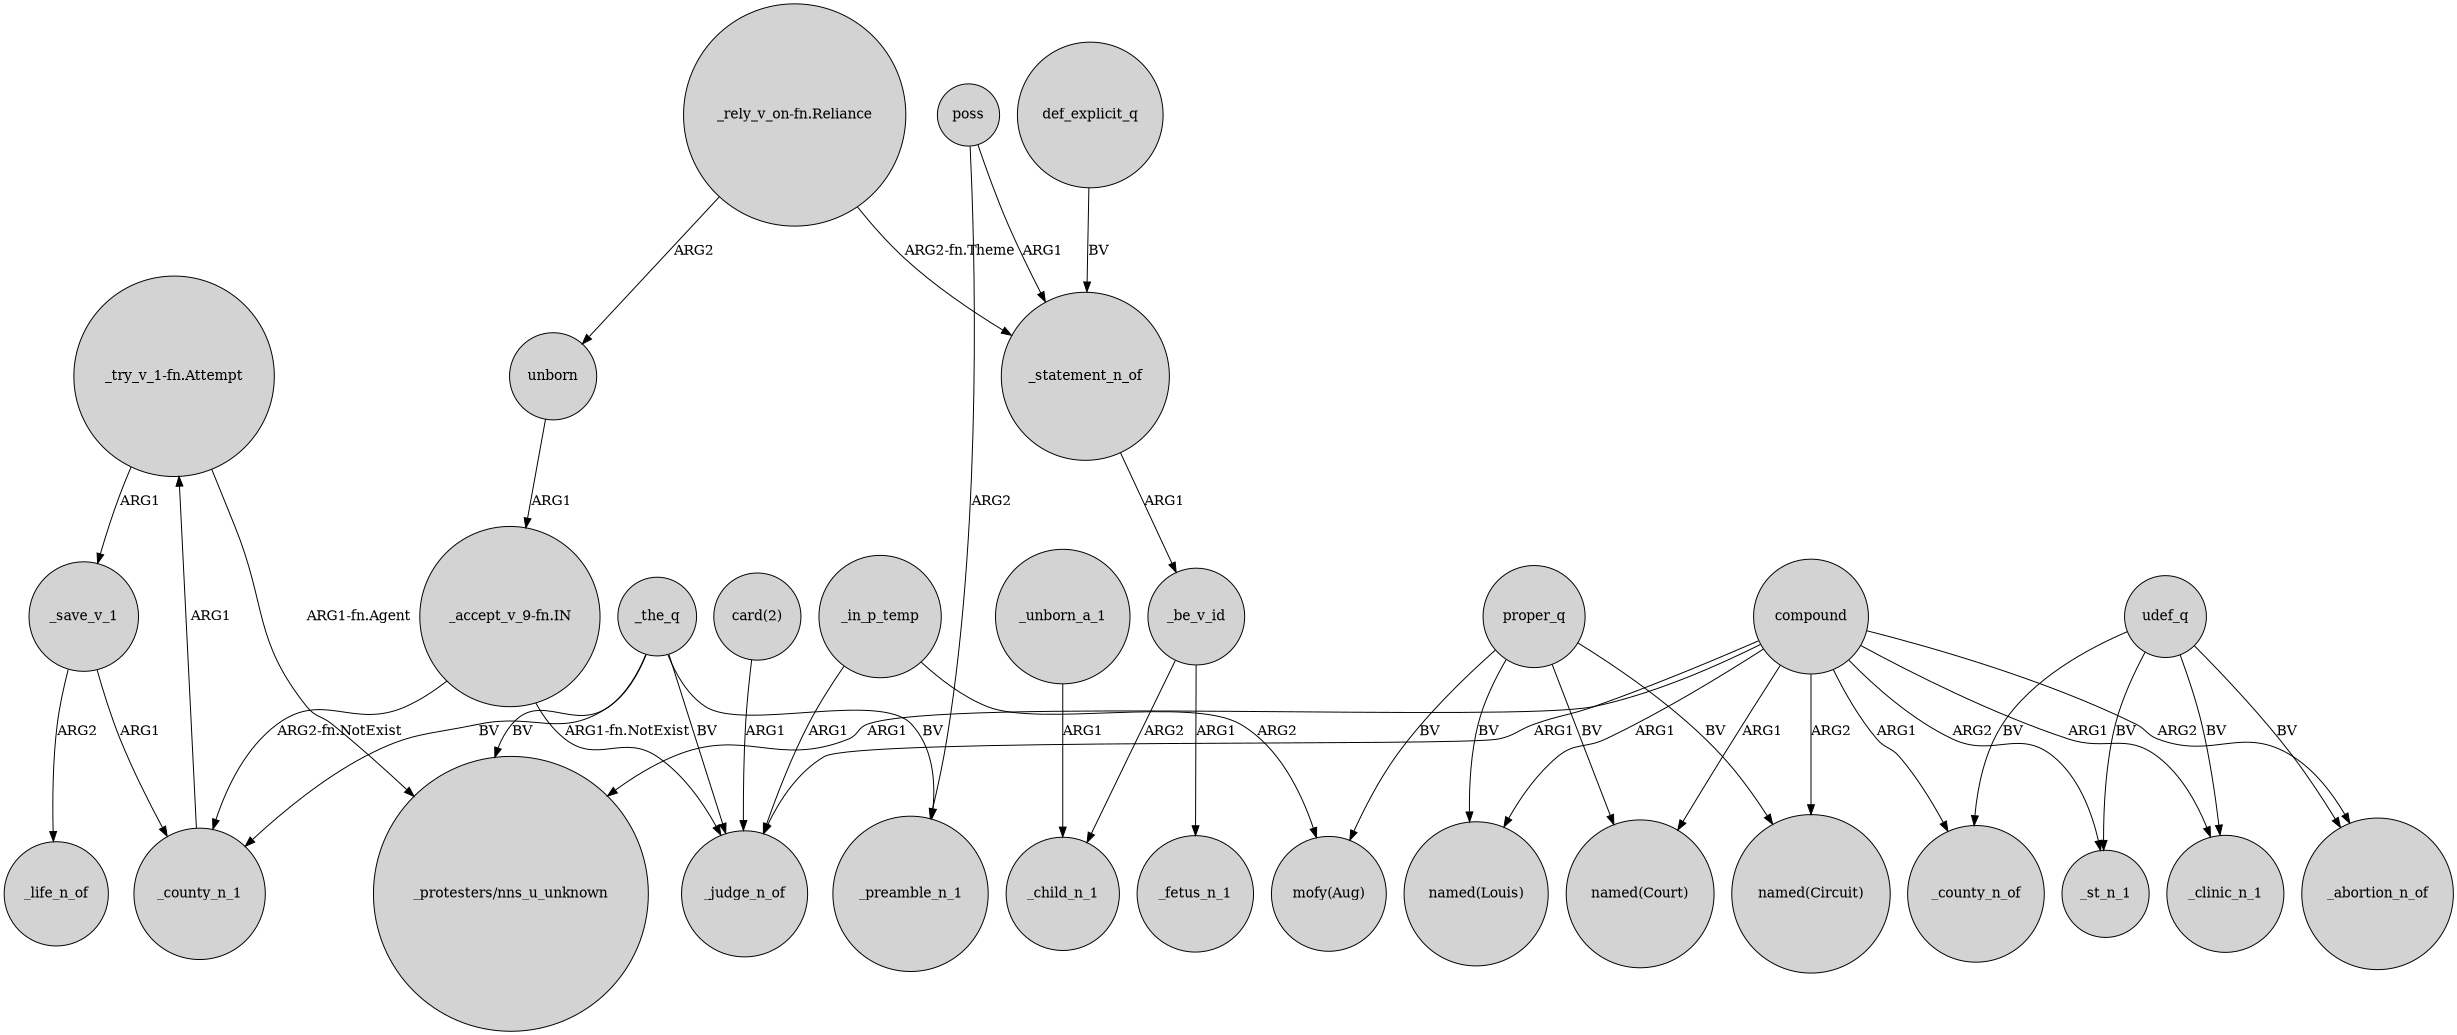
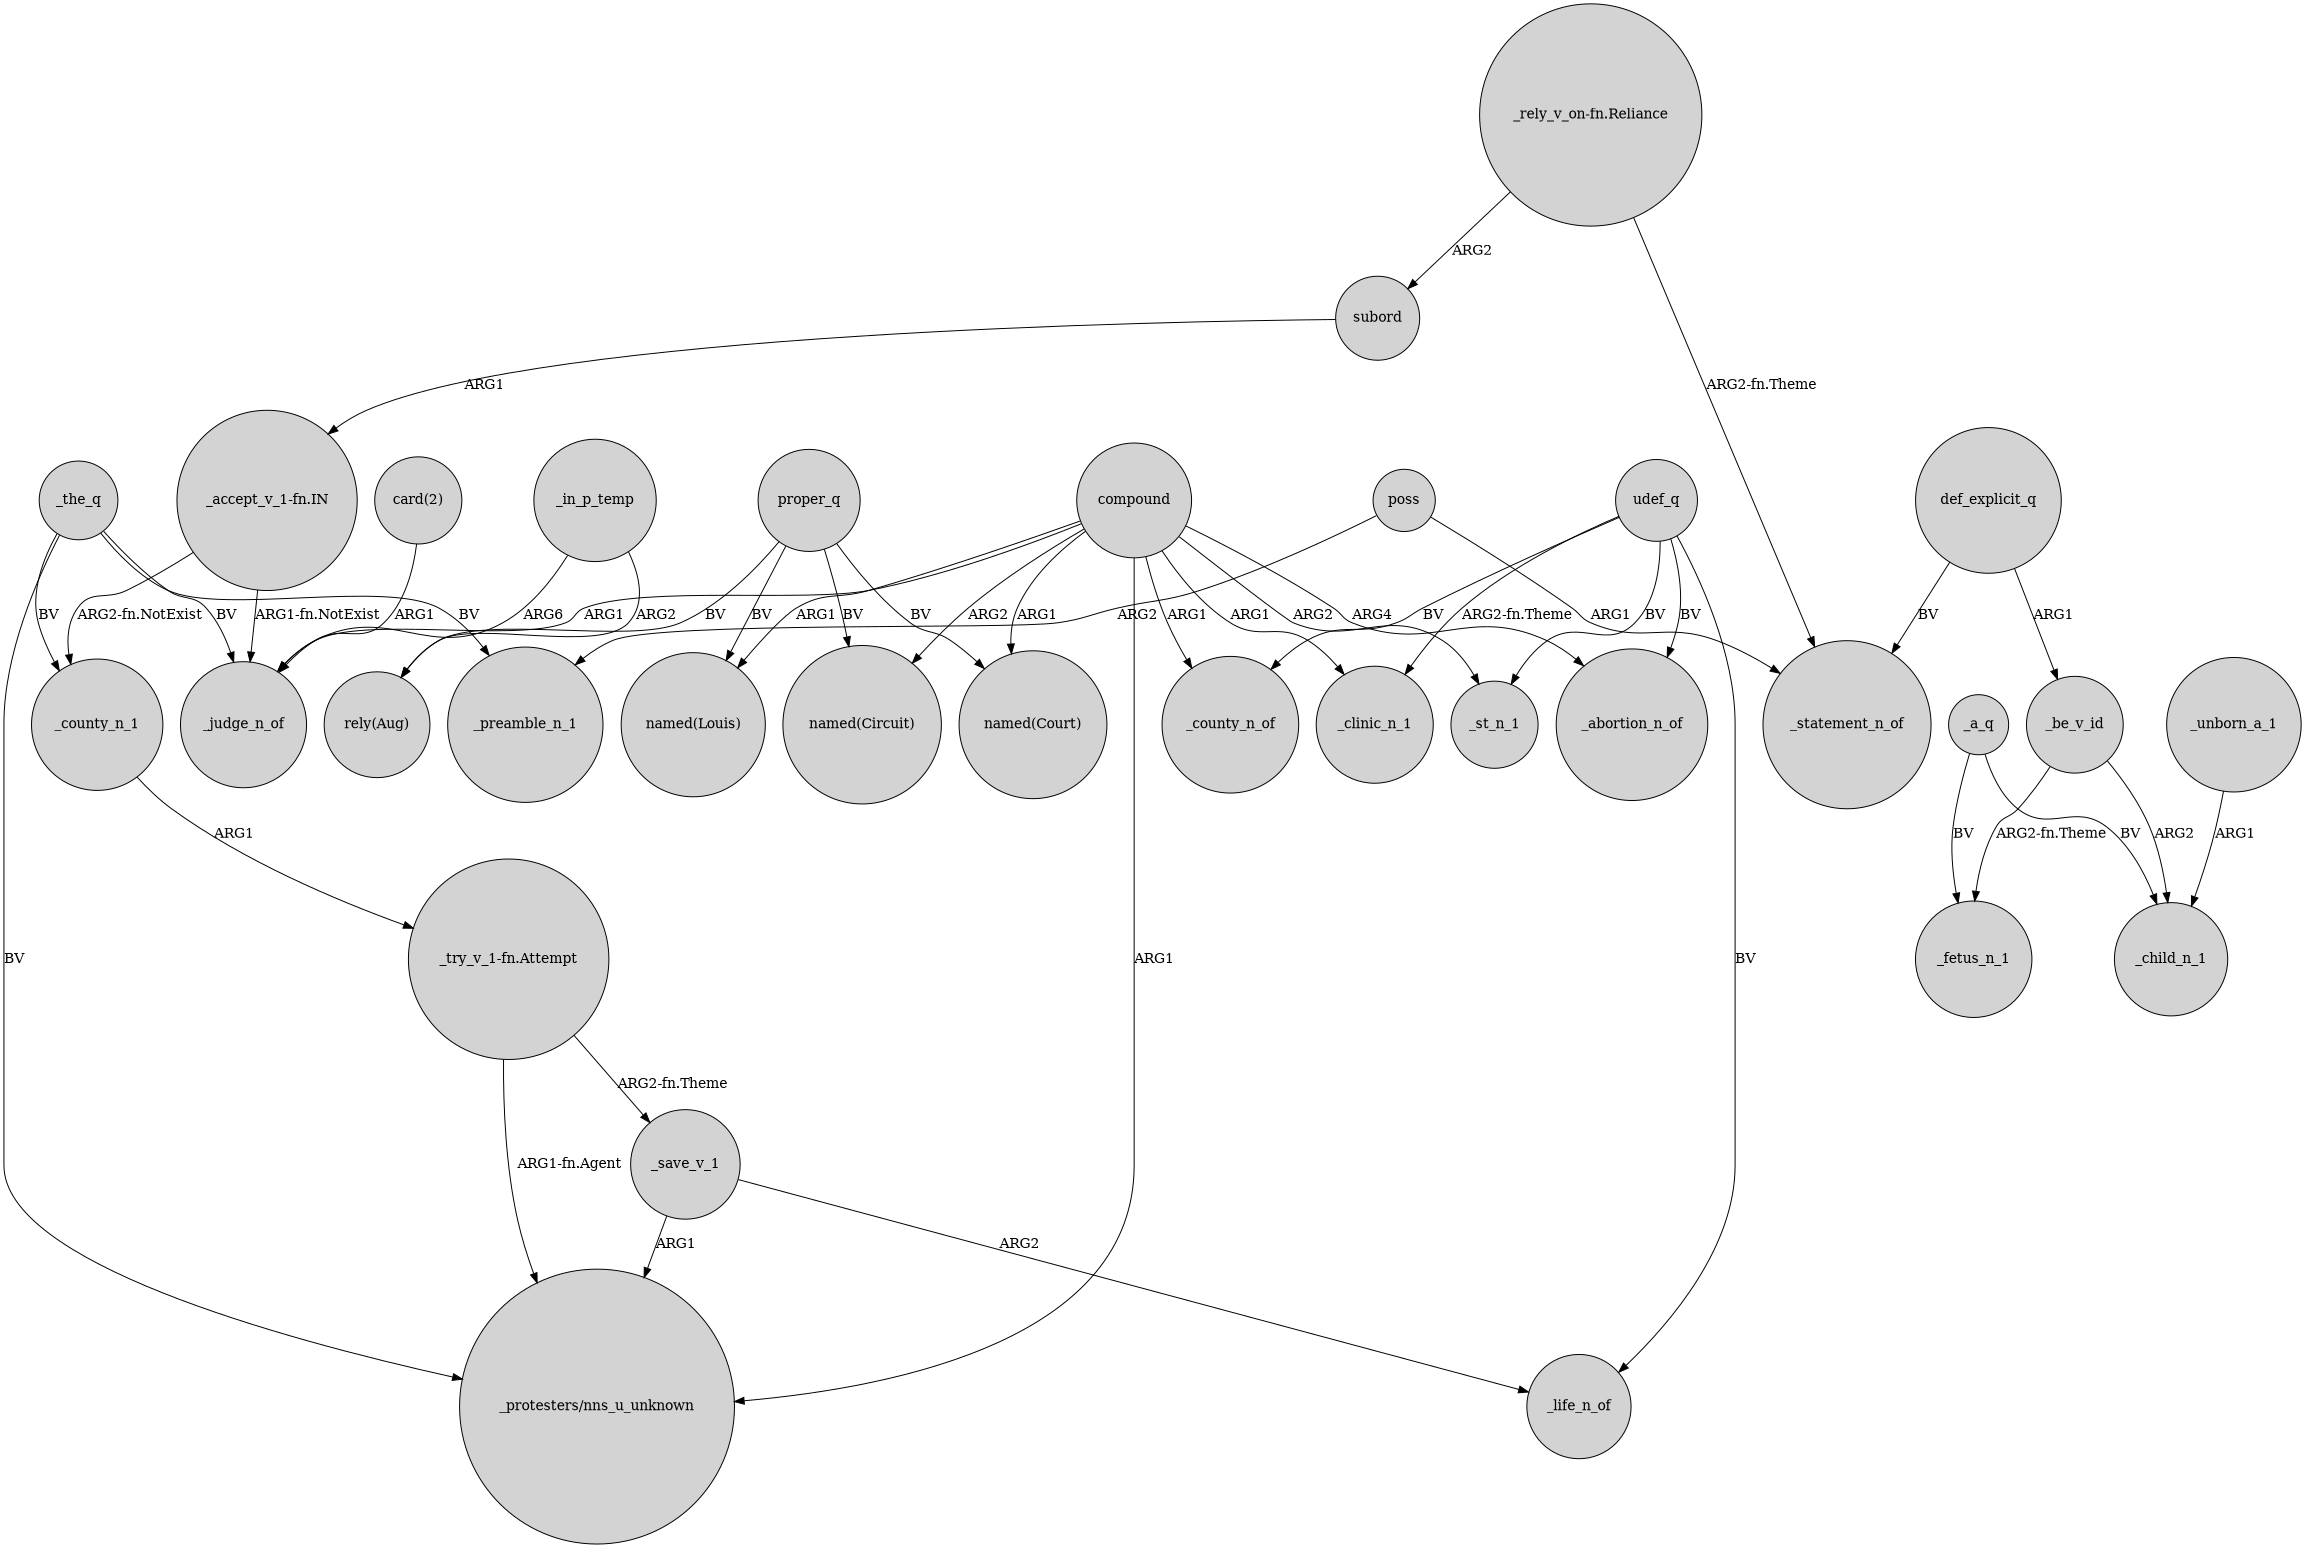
node "unborn": label "unborn" -> "subord"
edge "_try_v_1-fn.Attempt" -> "_save_v_1": label "ARG1" -> "ARG2-fn.Theme"
edge "_statement_n_of" -> "_be_v_id": now "def_explicit_q" -> "_be_v_id"
node "_accept_v_9-fn.IN": label "_accept_v_9-fn.IN" -> "_accept_v_1-fn.IN"
node "_a_q": added
edge "_in_p_temp" -> "_judge_n_of": label "ARG1" -> "ARG6"
edge "_be_v_id" -> "_fetus_n_1": label "ARG1" -> "ARG2-fn.Theme"
edge "compound" -> "_abortion_n_of": label "ARG2" -> "ARG4"
edge "udef_q" -> "_clinic_n_1": label "BV" -> "ARG2-fn.Theme"
edge "_save_v_1" -> "_county_n_1": now "_save_v_1" -> "_protesters/nns_u_unknown"
node "mofy(Aug)": label "mofy(Aug)" -> "rely(Aug)"
edge "udef_q" -> "_life_n_of": added, label "BV"
